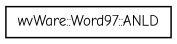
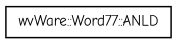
node "wvWare::Word97::ANLD": label "wvWare::Word97::ANLD" -> "wvWare::Word77::ANLD"
